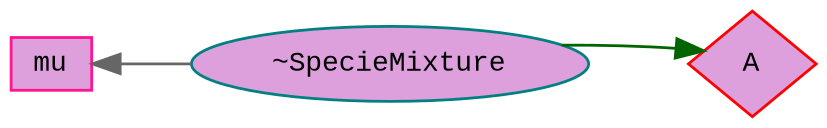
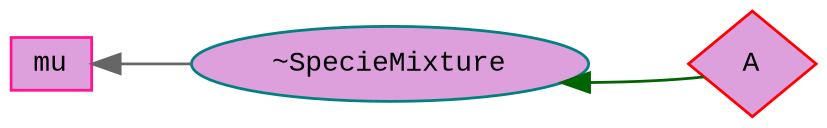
edge "~SpecieMixture" -> "A": reversed
